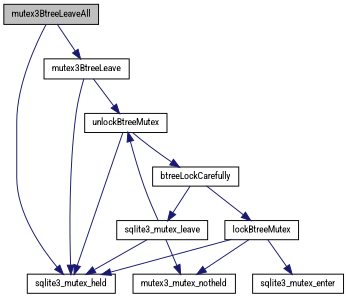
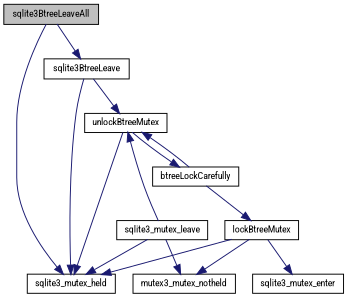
node "mutex3BtreeLeaveAll": label "mutex3BtreeLeaveAll" -> "sqlite3BtreeLeaveAll"
node "mutex3BtreeLeave": label "mutex3BtreeLeave" -> "sqlite3BtreeLeave"
edge "btreeLockCarefully" -> "sqlite3_mutex_leave": now "btreeLockCarefully" -> "unlockBtreeMutex"
